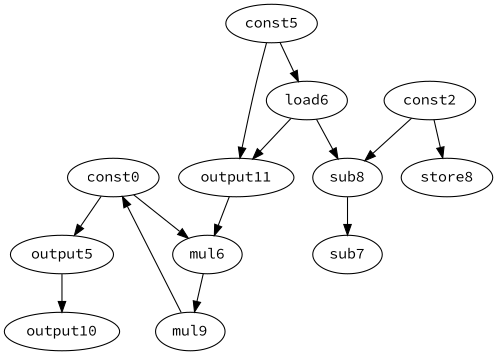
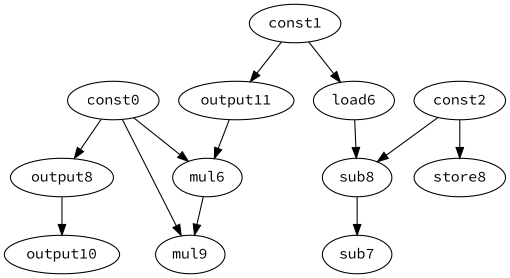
node "const5": label "const5" -> "const1"
edge "load6" -> "output11": removed
node "output5": label "output5" -> "output8"
edge "mul9" -> "const0": reversed
